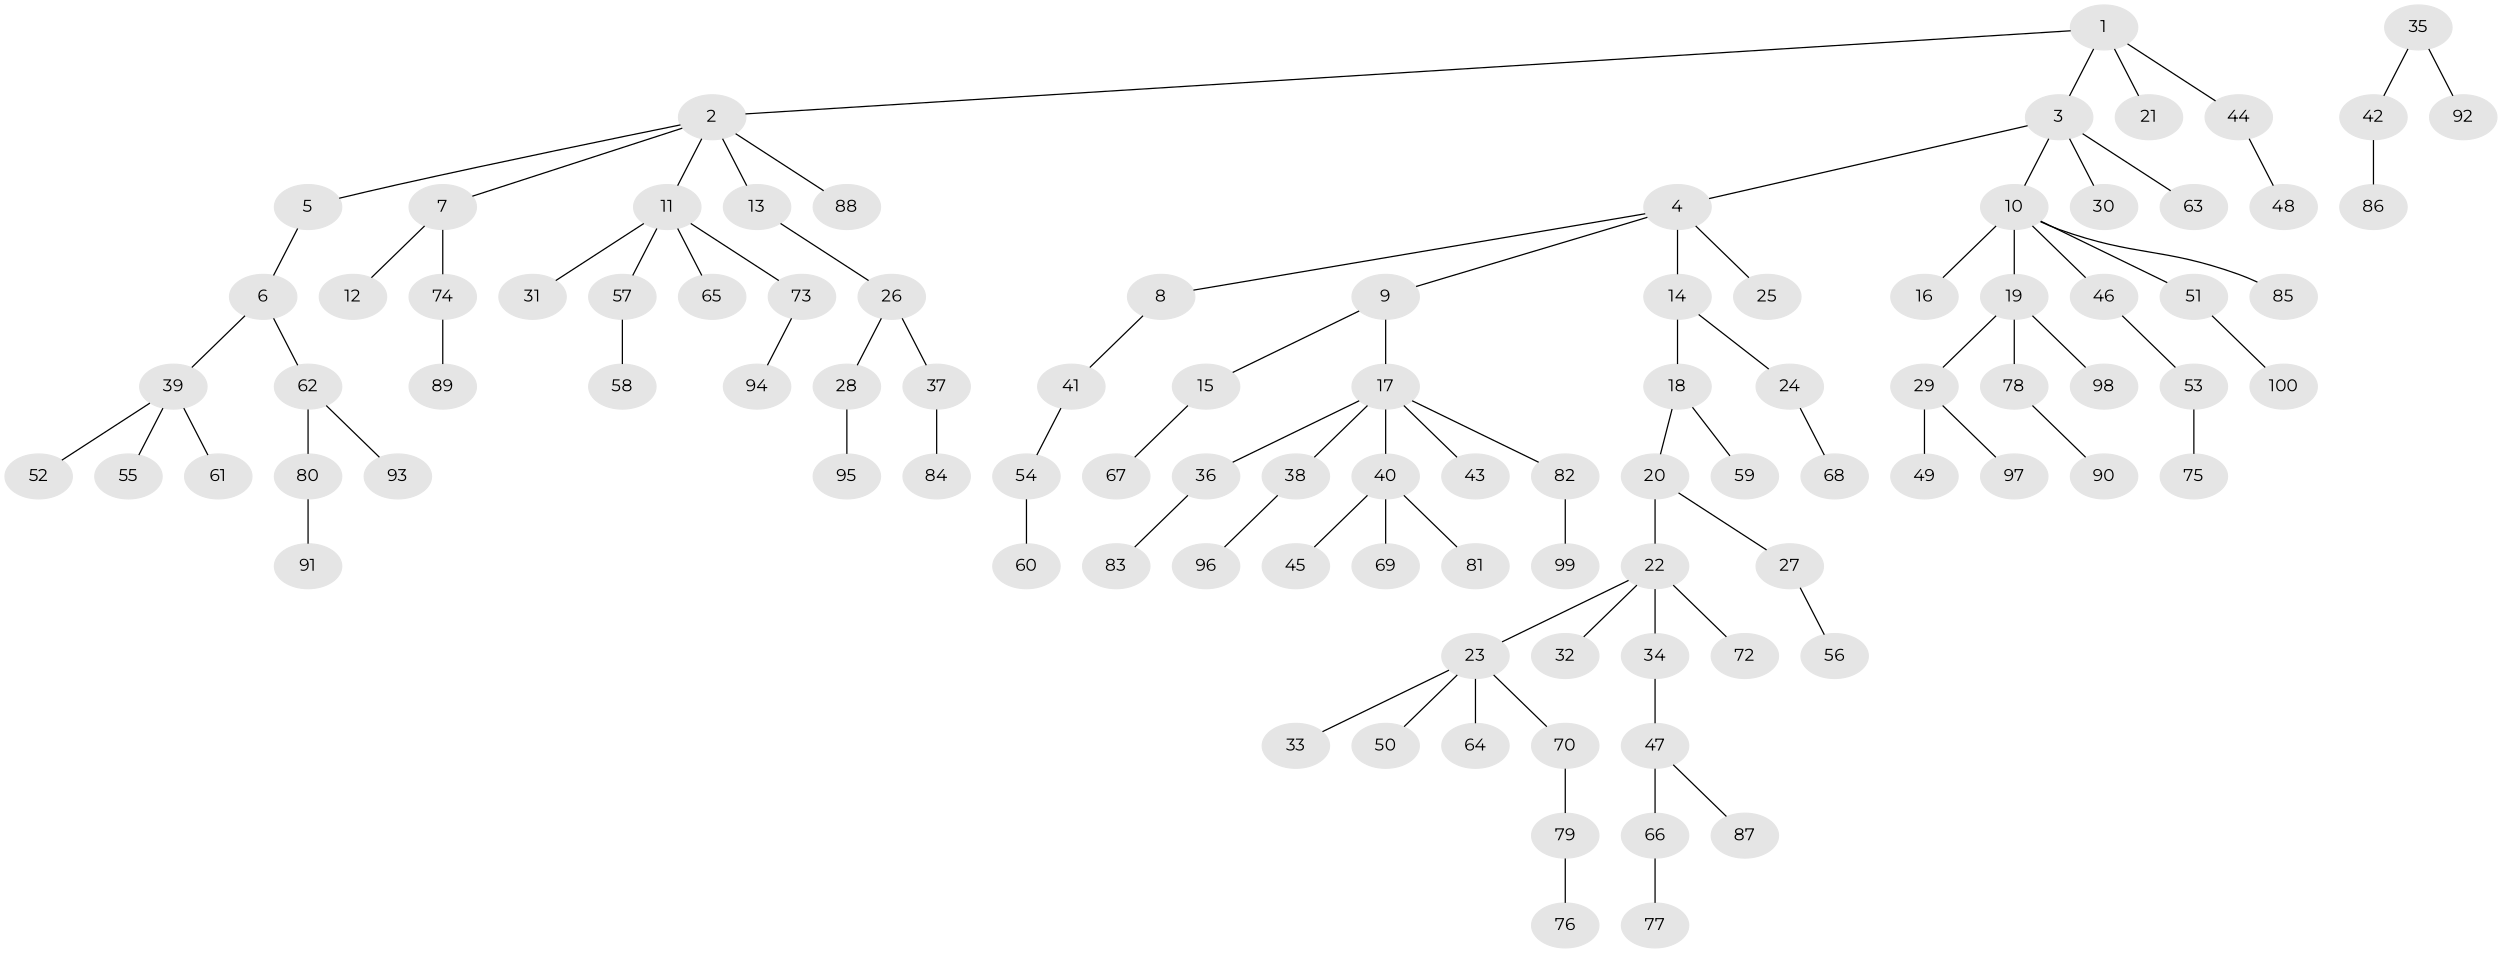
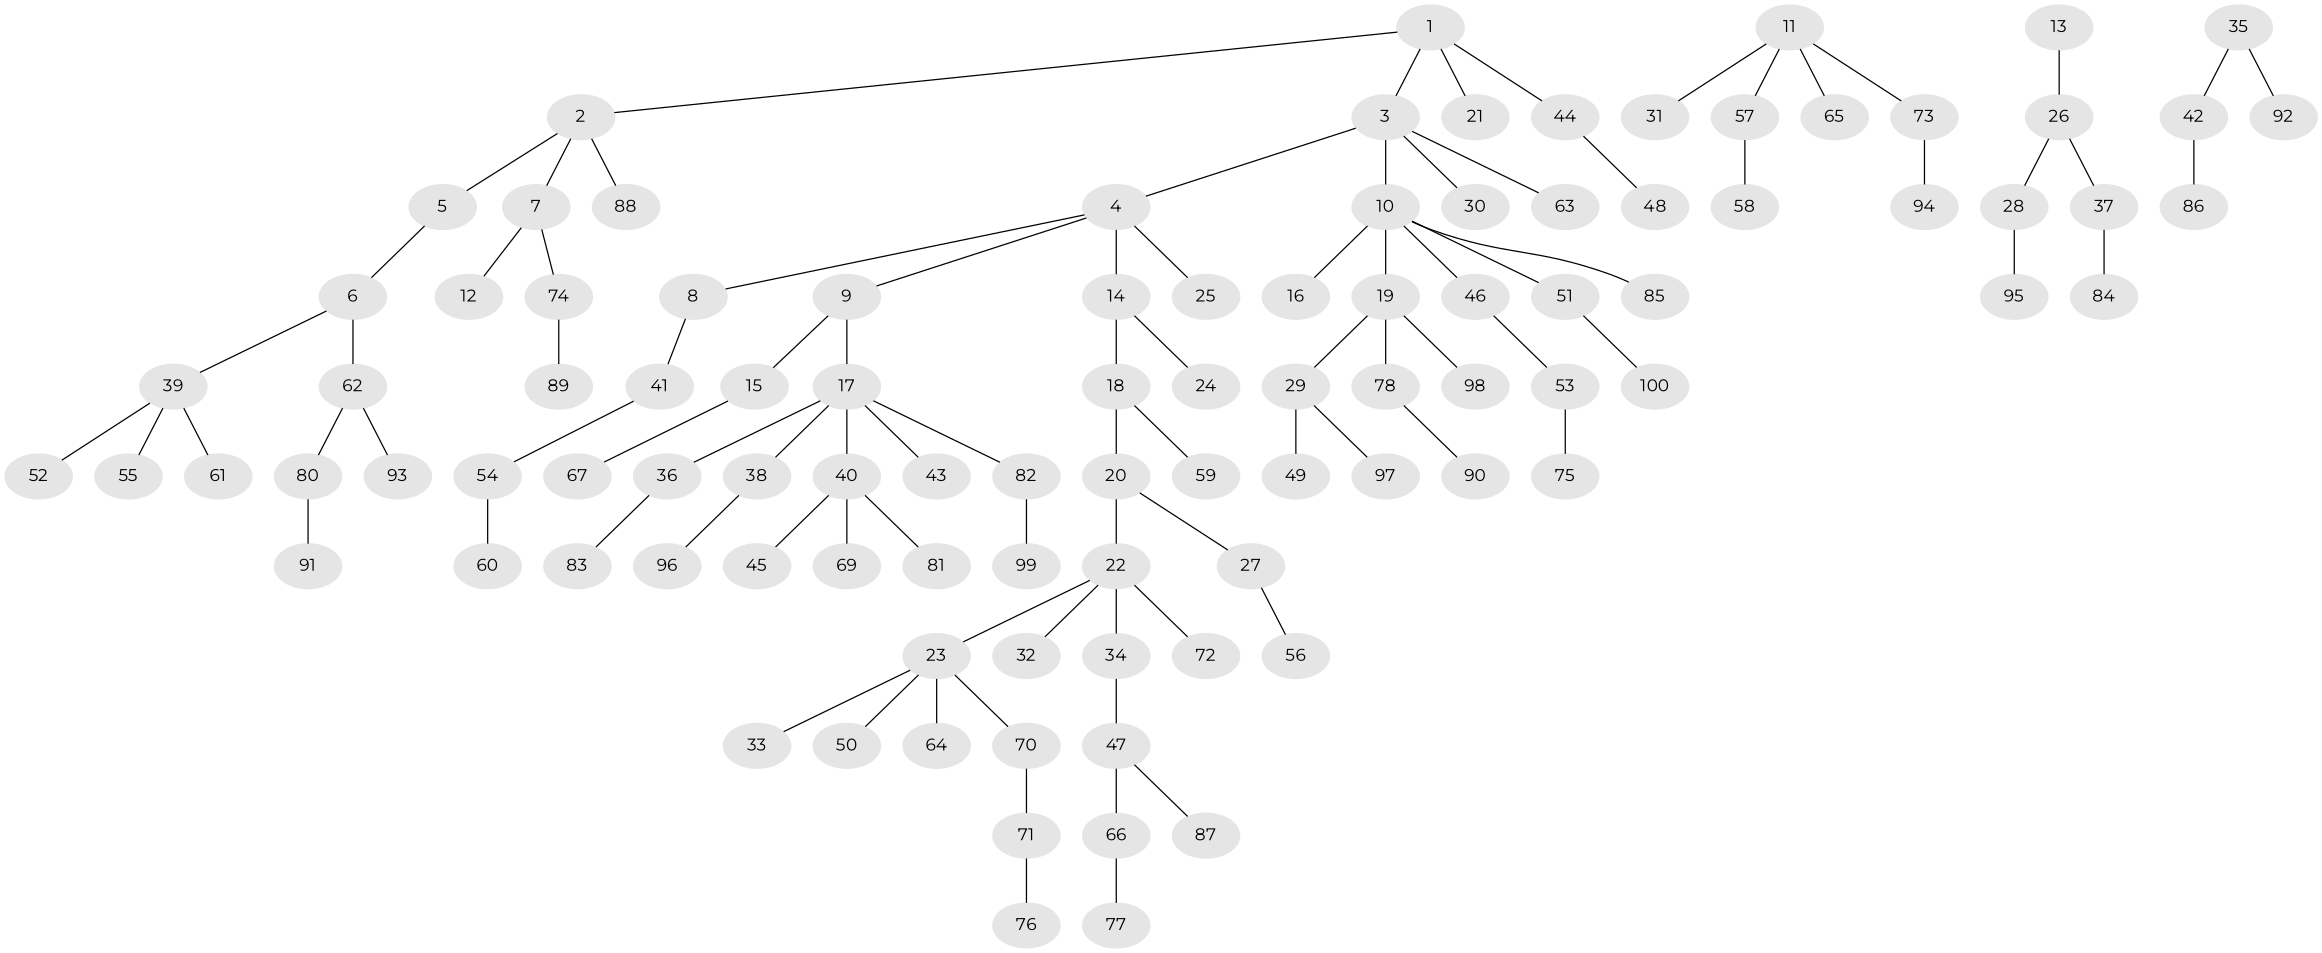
edge "2" -- "11": removed
edge "2" -- "13": removed
node "68": removed
node "79": label "79" -> "71"
